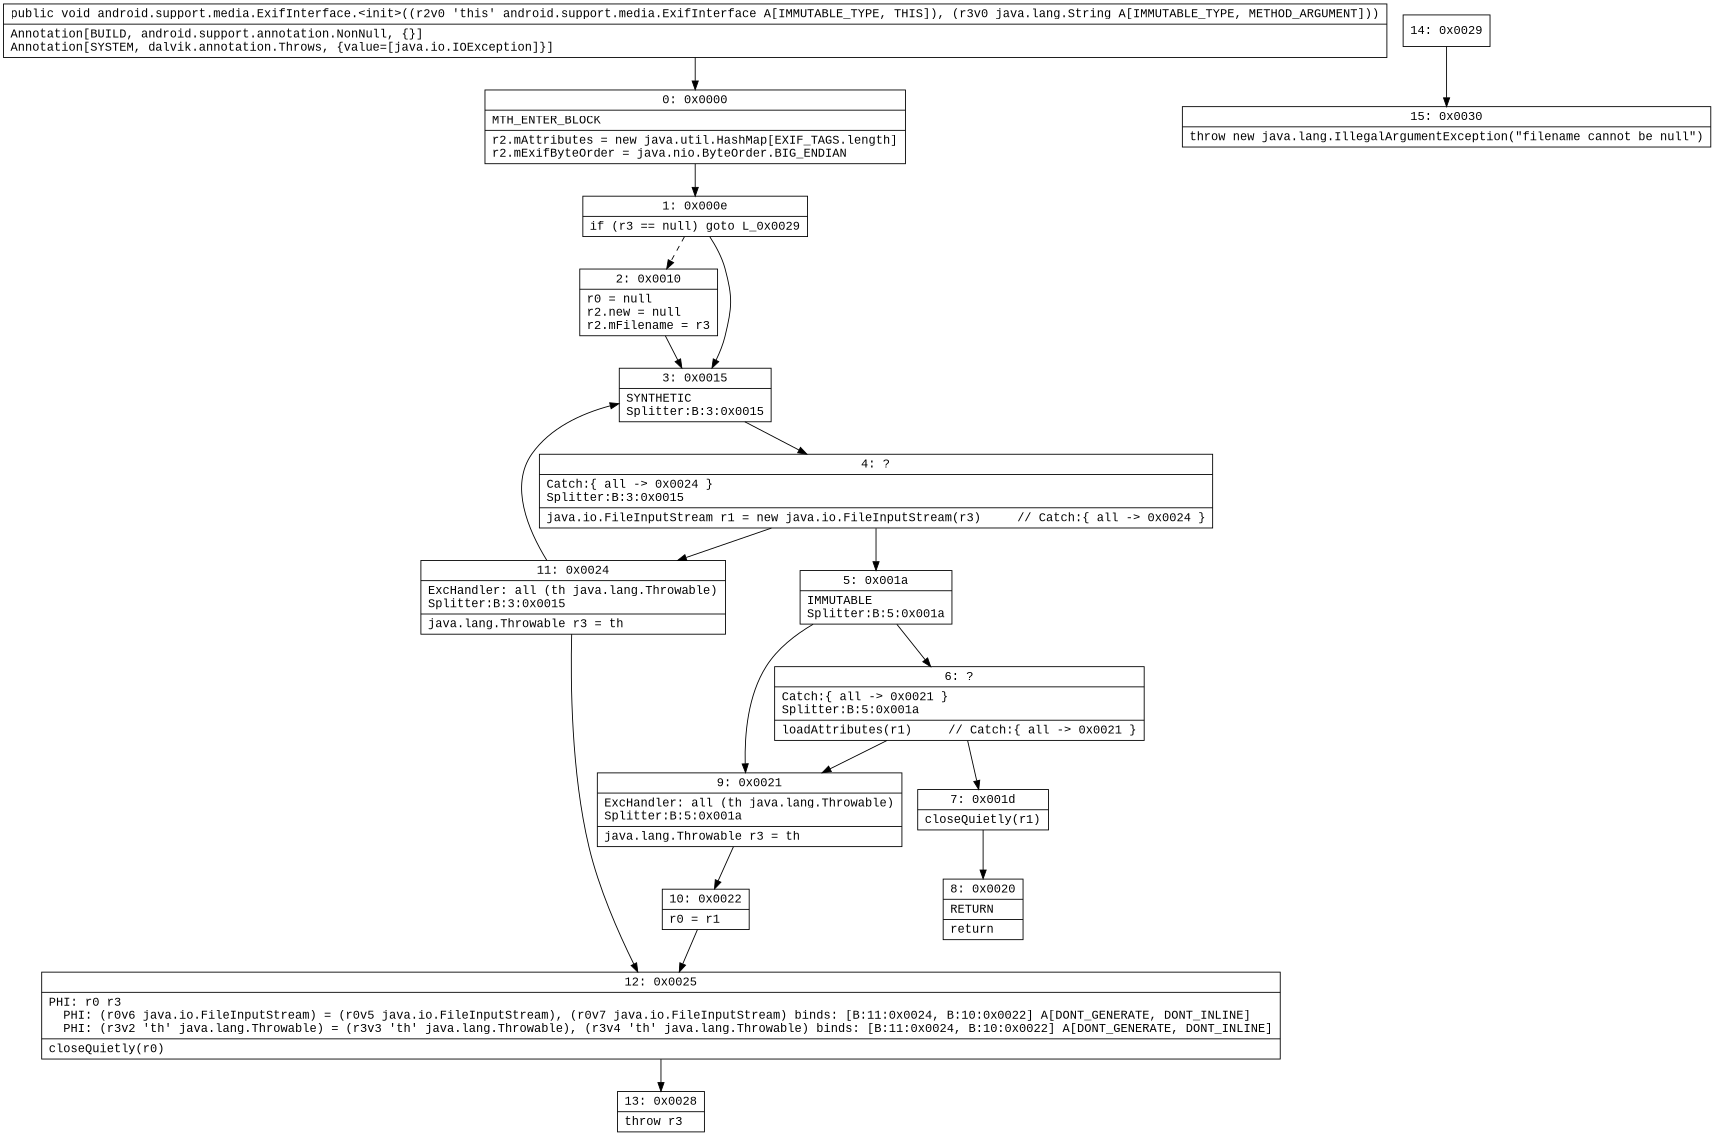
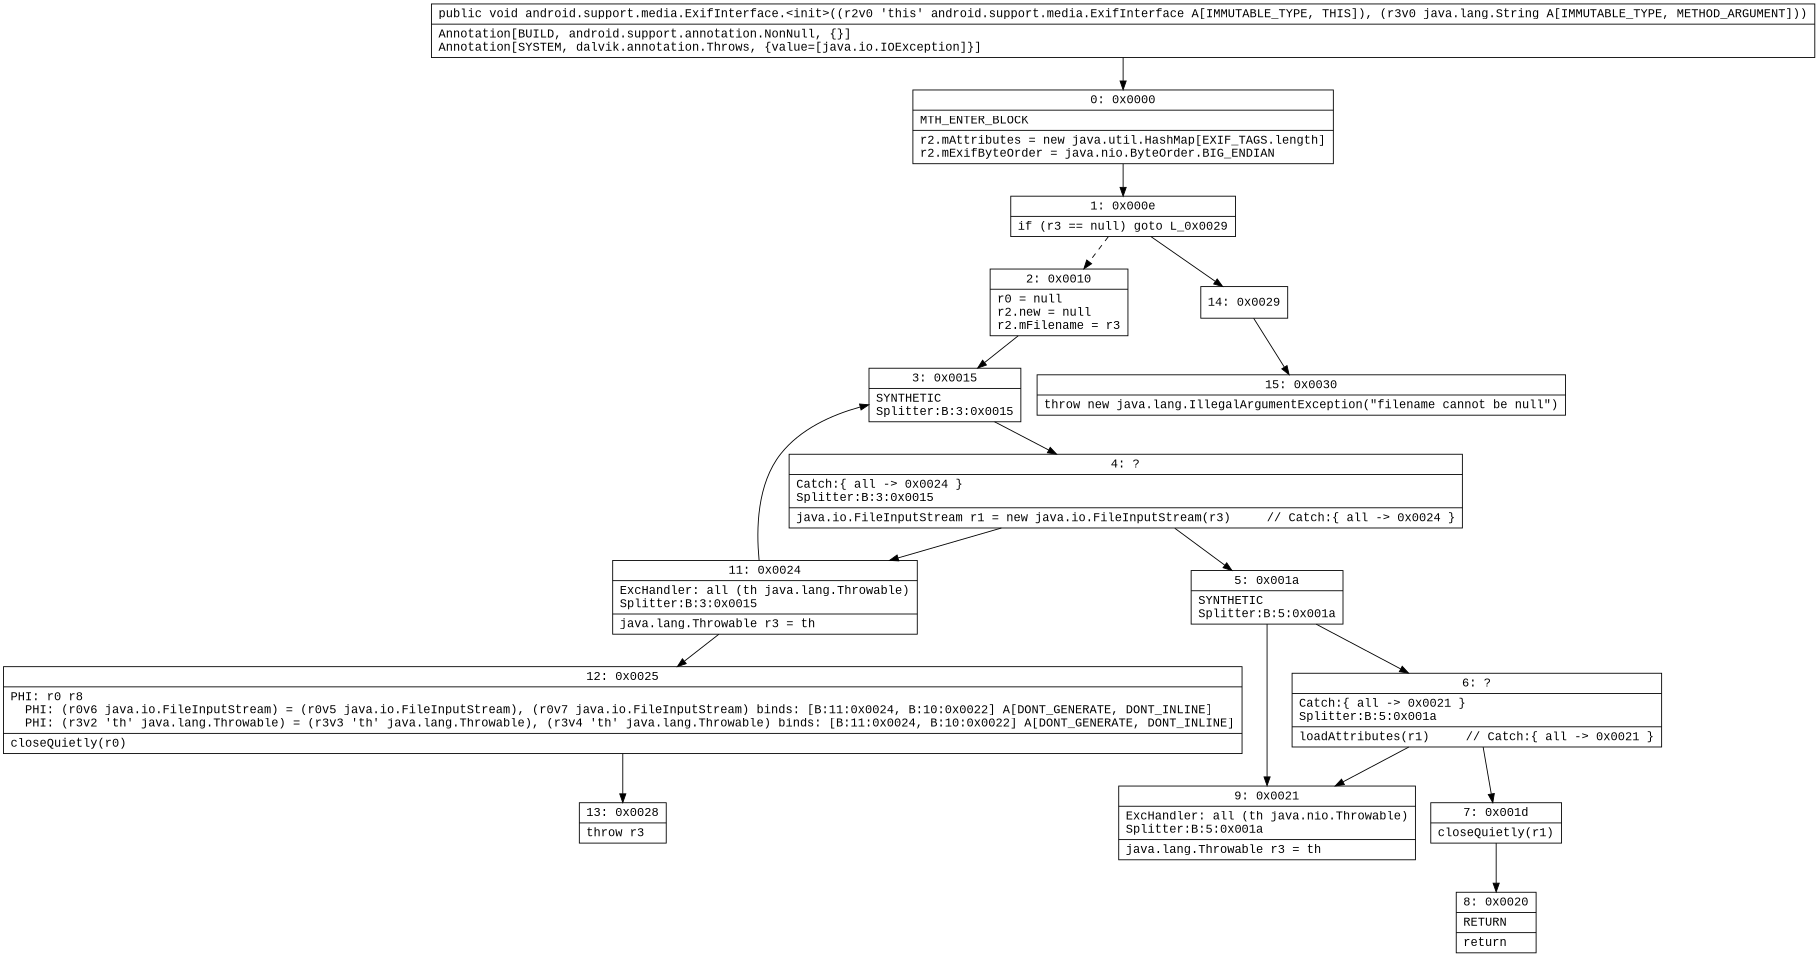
edge "1: 0x000e" -> "3: 0x0015": now "1: 0x000e" -> "14: 0x0029"
node "5: 0x001a": text "IMMUTABLE" -> "SYNTHETIC"
node "9: 0x0021": text "ExcHandler: all (th java.lang.Throwable)" -> "ExcHandler: all (th java.nio.Throwable)"
node "10: 0x0022": removed
node "12: 0x0025": text "PHI: r0 r3" -> "PHI: r0 r8"
